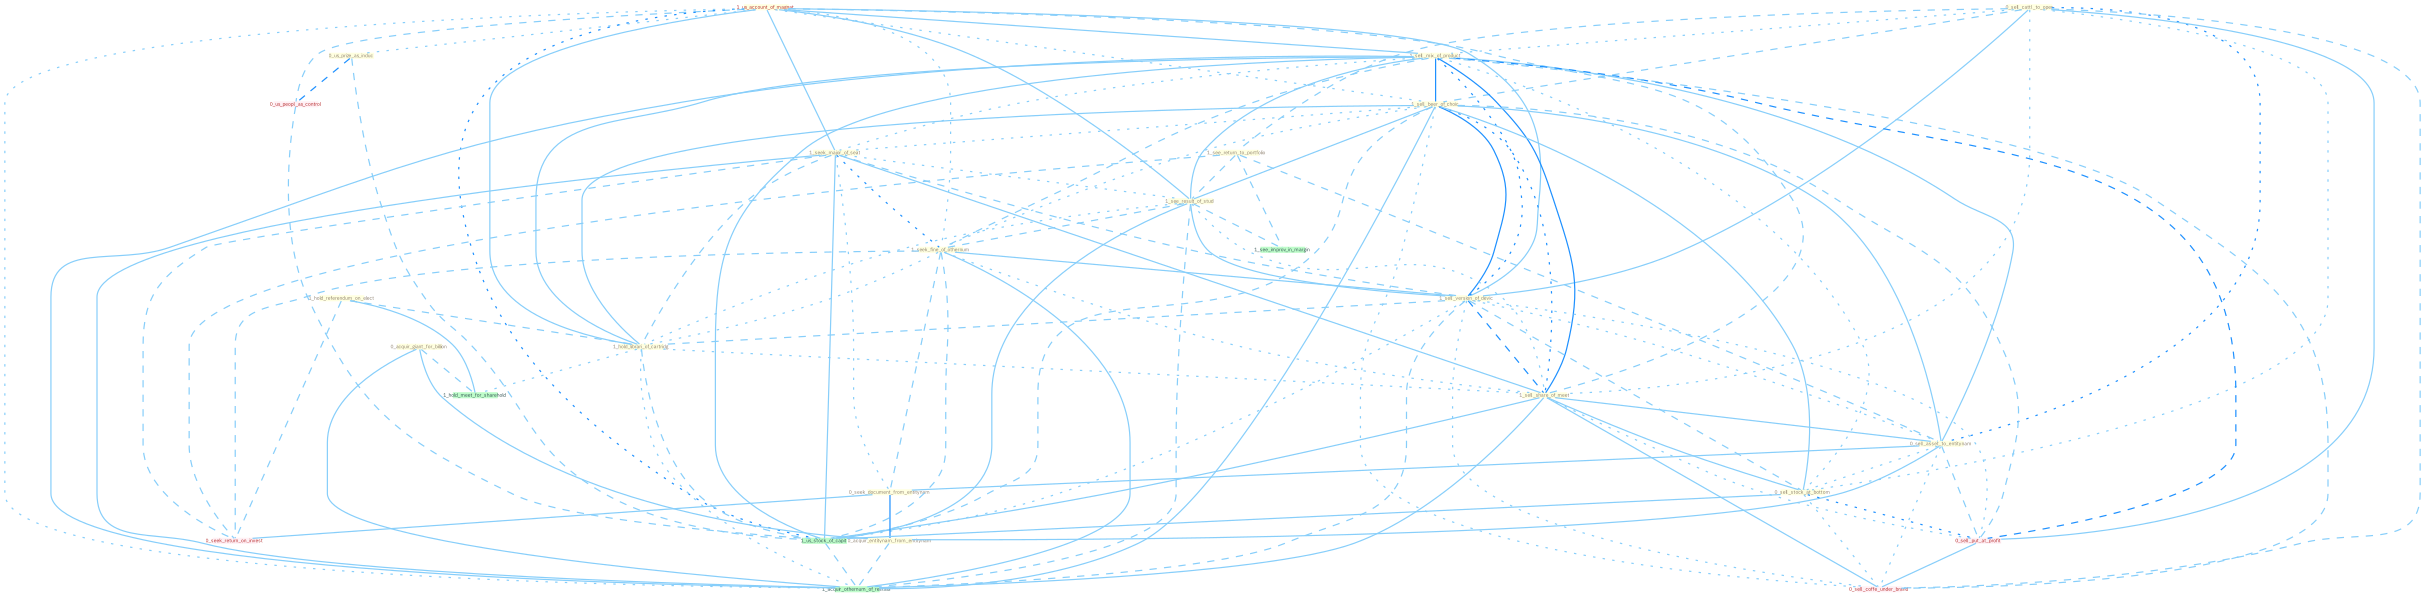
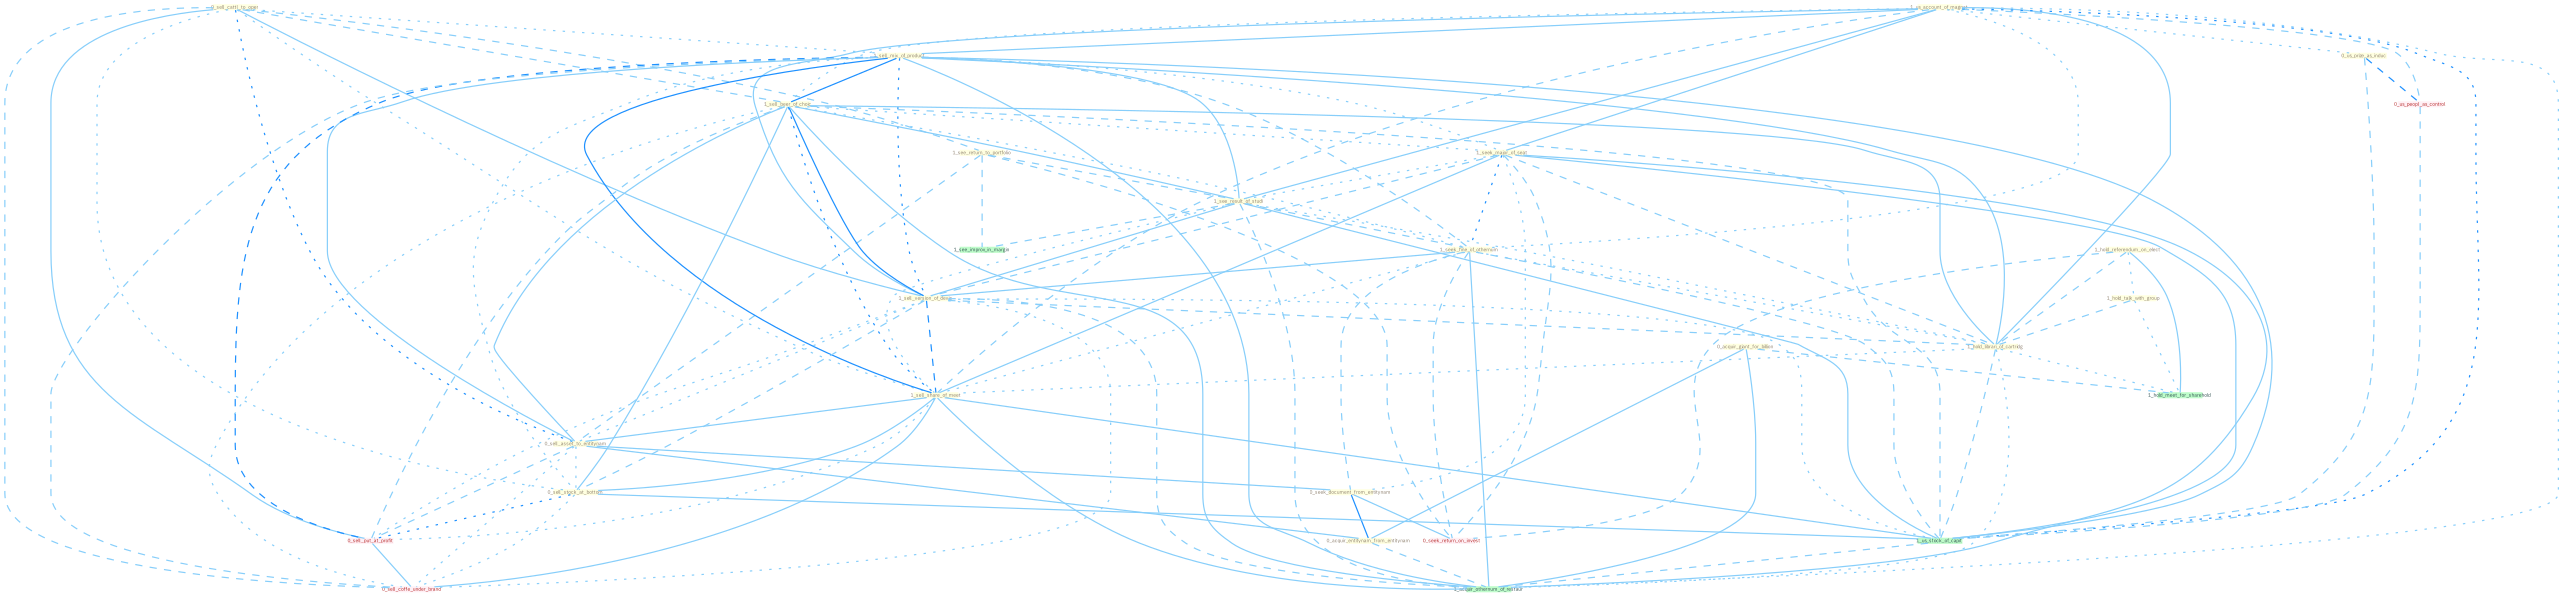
node "1_us_account_of_magnat": fontcolor #b22222 -> #8b7d6b
node "1_hold_talk_with_group": added
